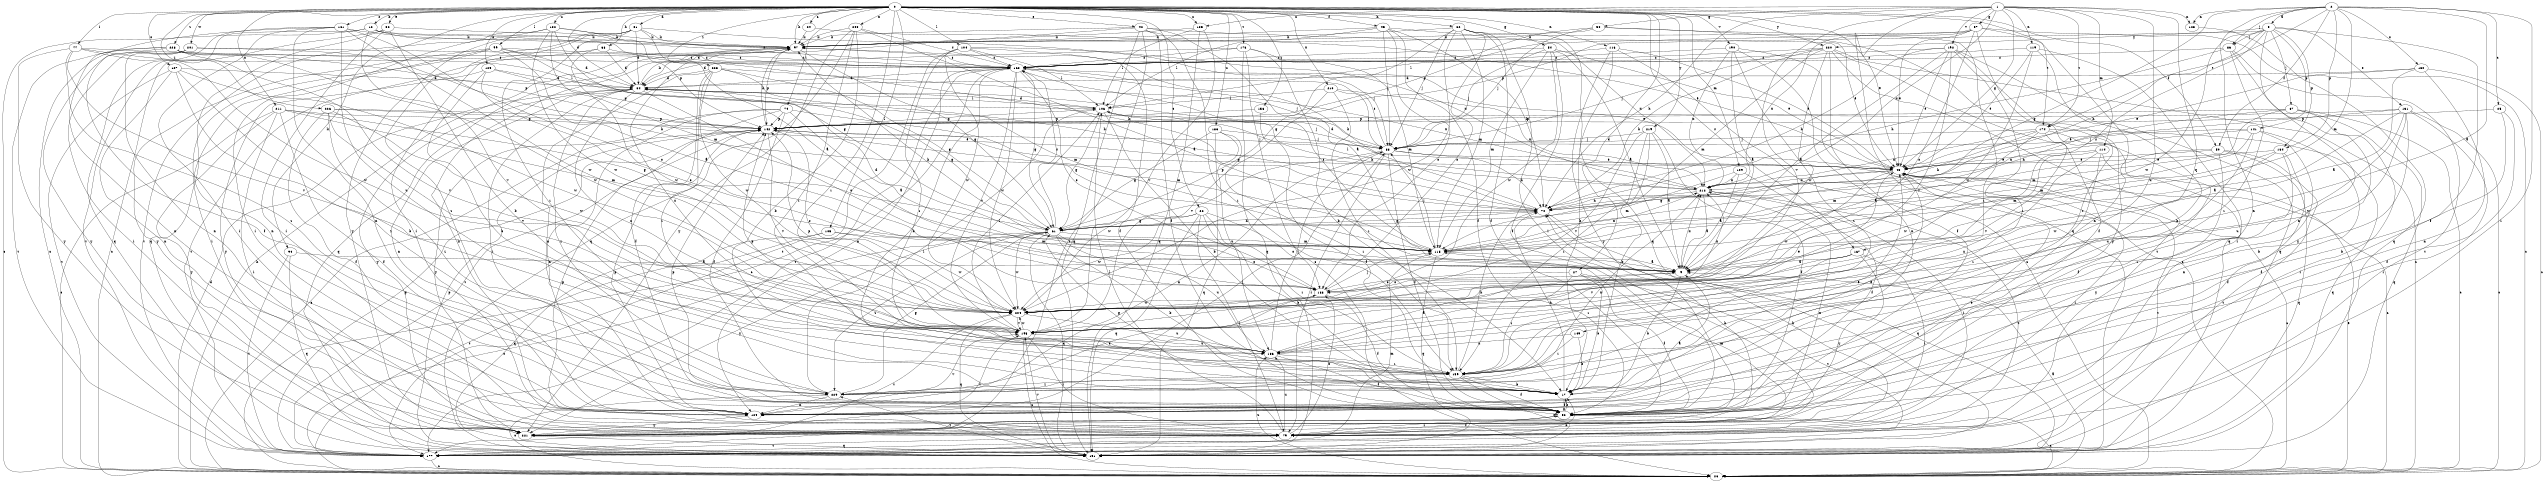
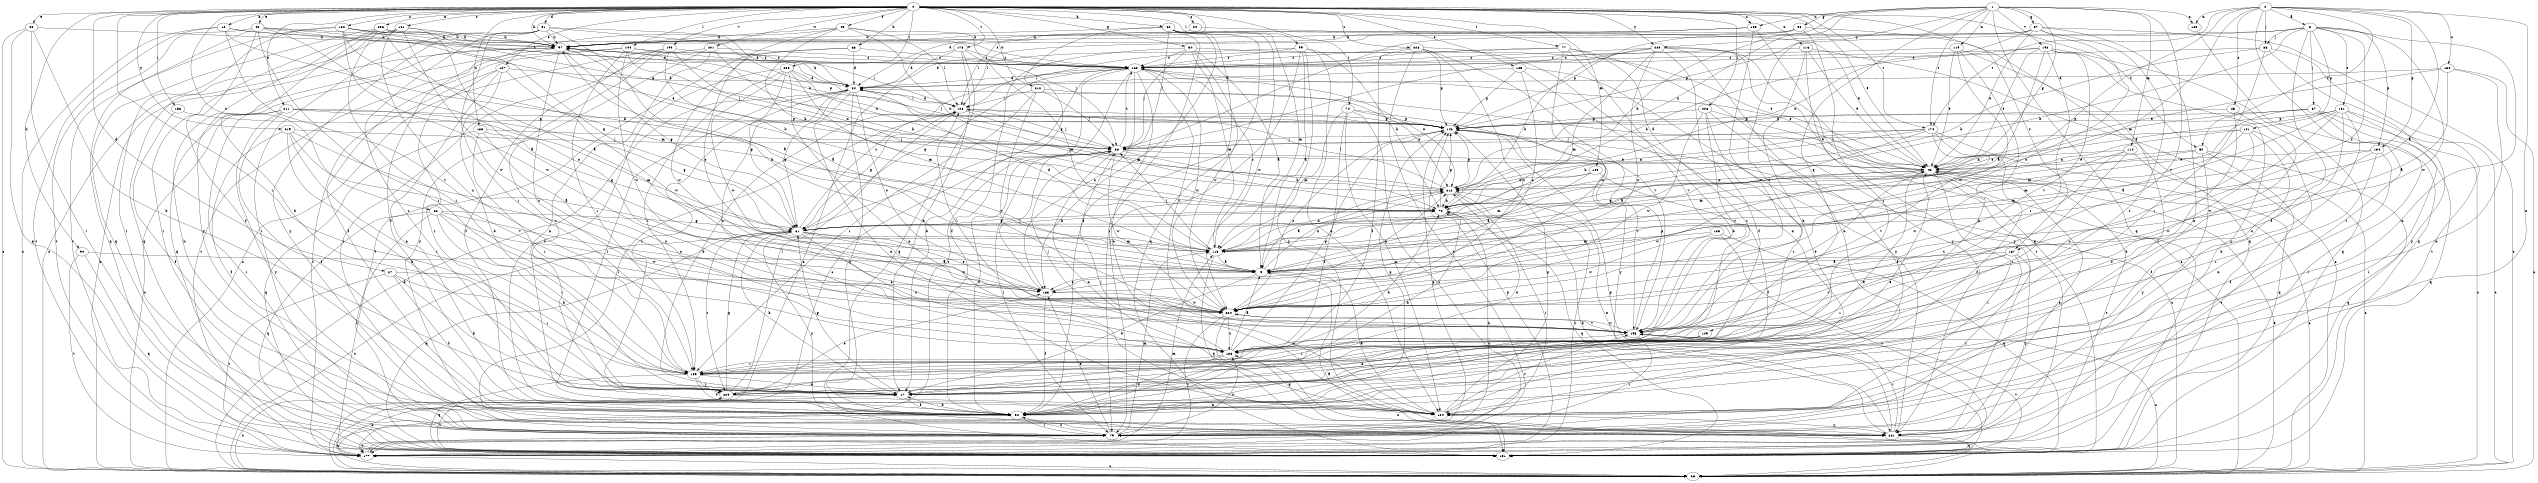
edge "0" -> "105": removed, label "l"
edge "74" -> "9": removed, label "a"
edge "133" -> "115": now "133" -> "88"
edge "161" -> "124": removed, label "n"
